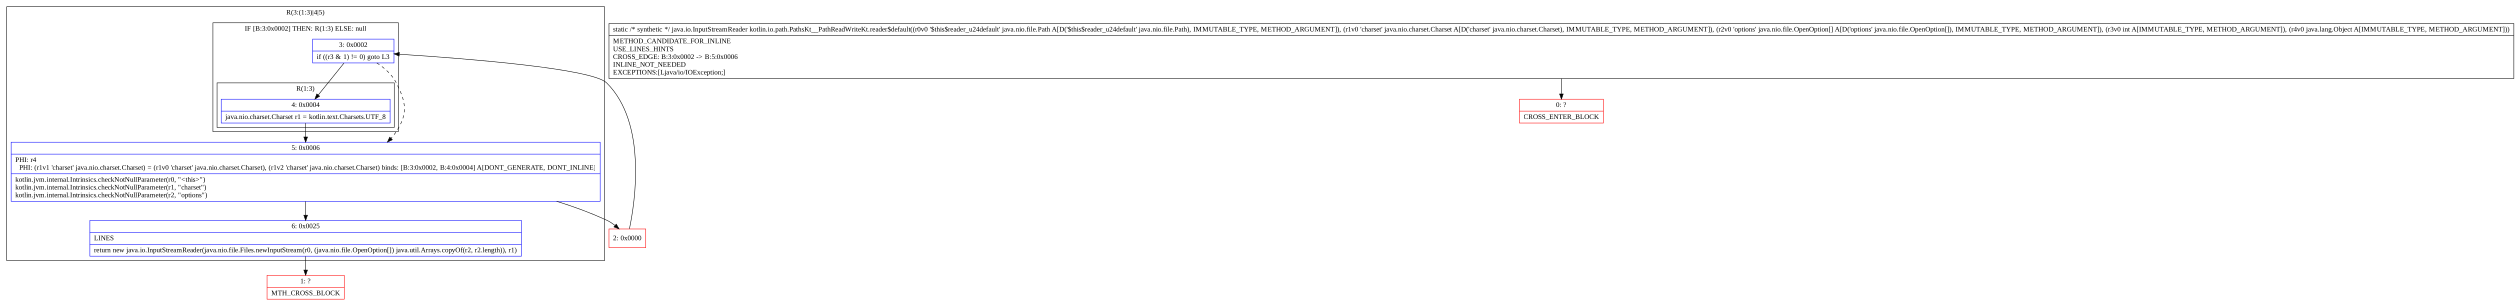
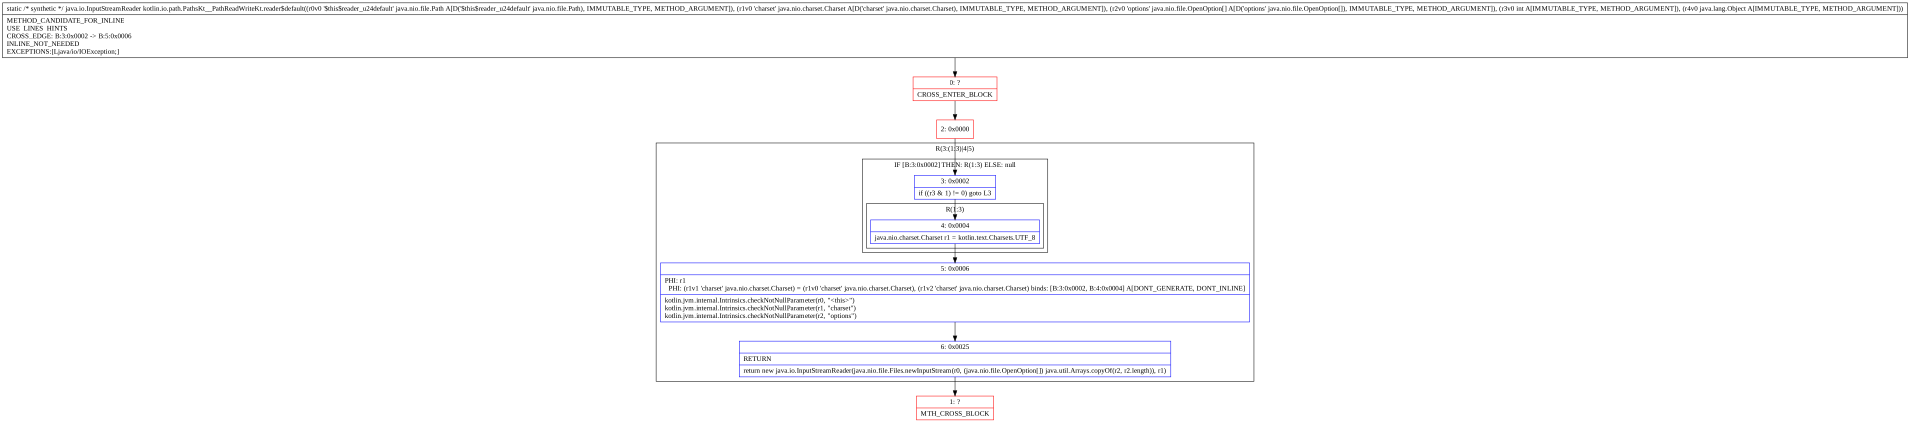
edge "3: 0x0002" -> "5: 0x0006": removed
node "5: 0x0006": text "PHI: r4" -> "PHI: r1"
edge "5: 0x0006" -> "2: 0x0000": now "0: ?" -> "2: 0x0000"
node "6: 0x0025": text "LINES" -> "RETURN"
